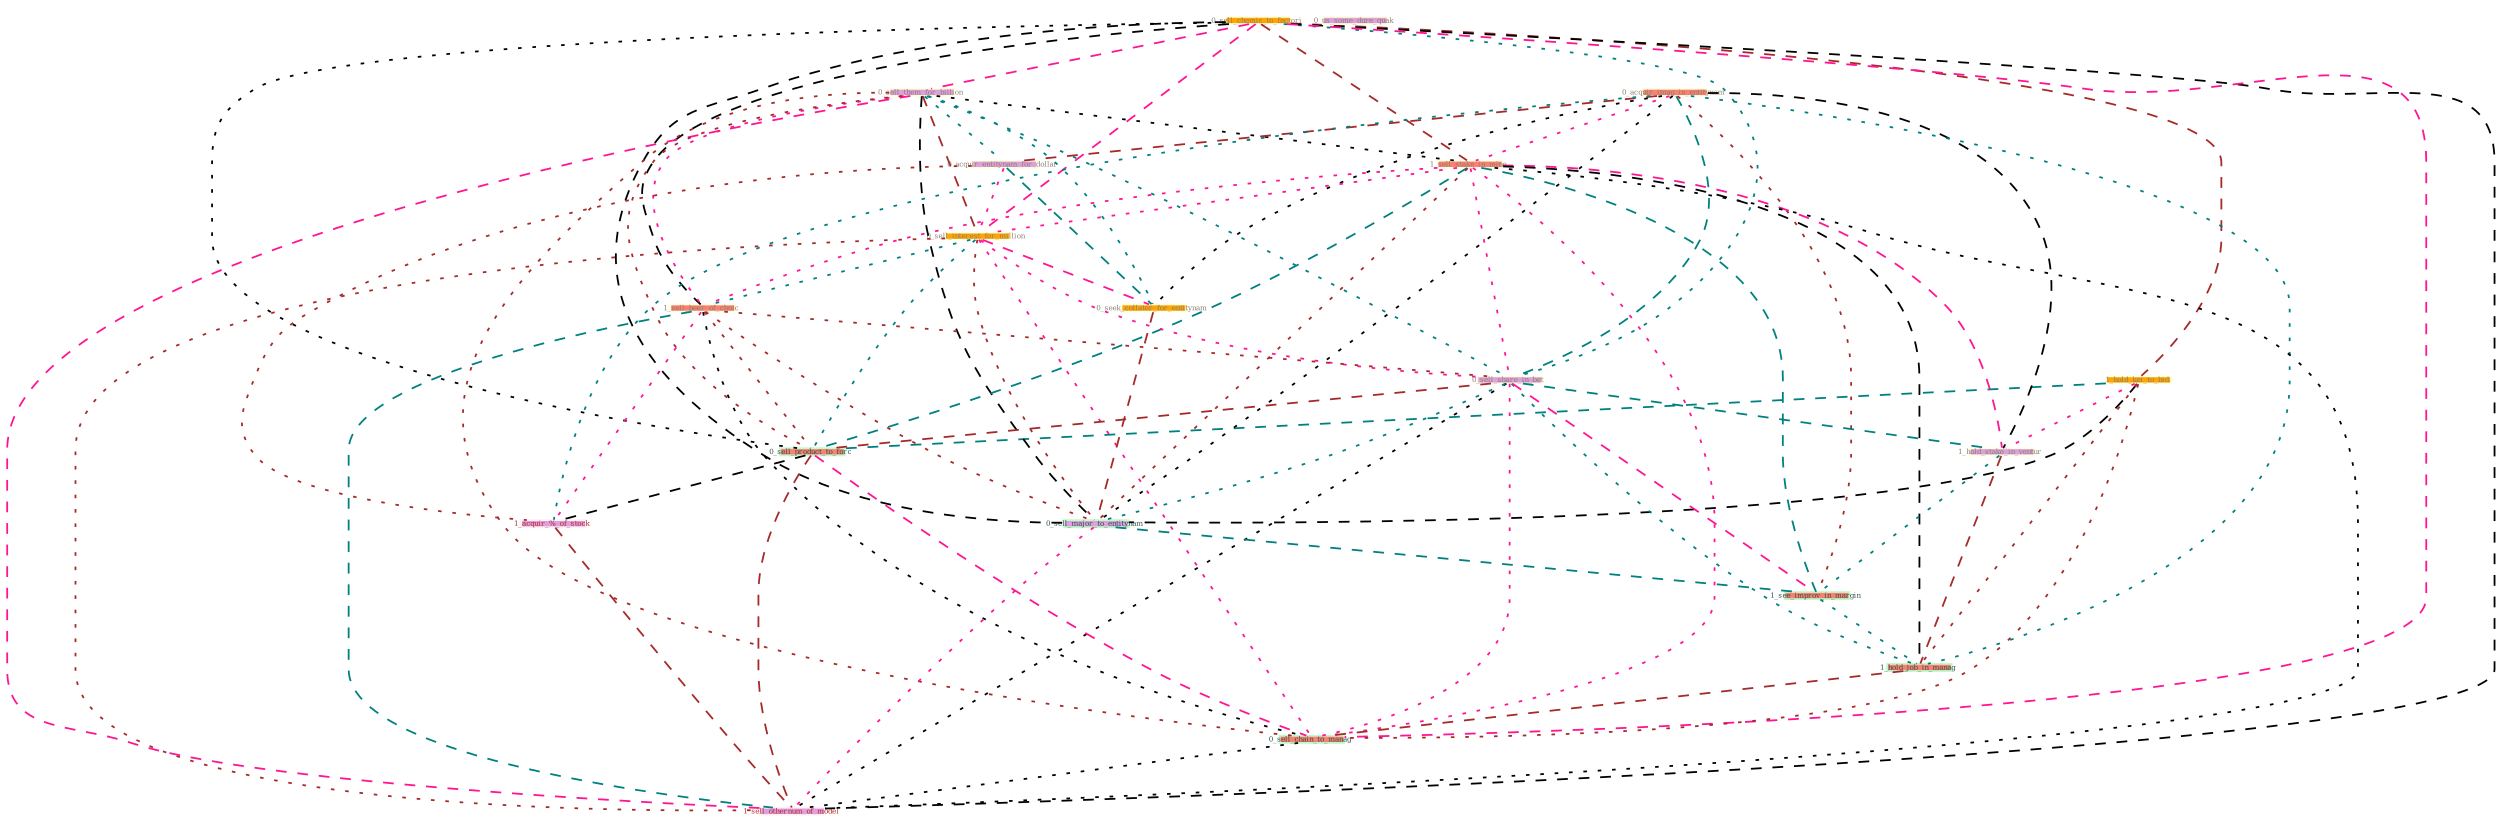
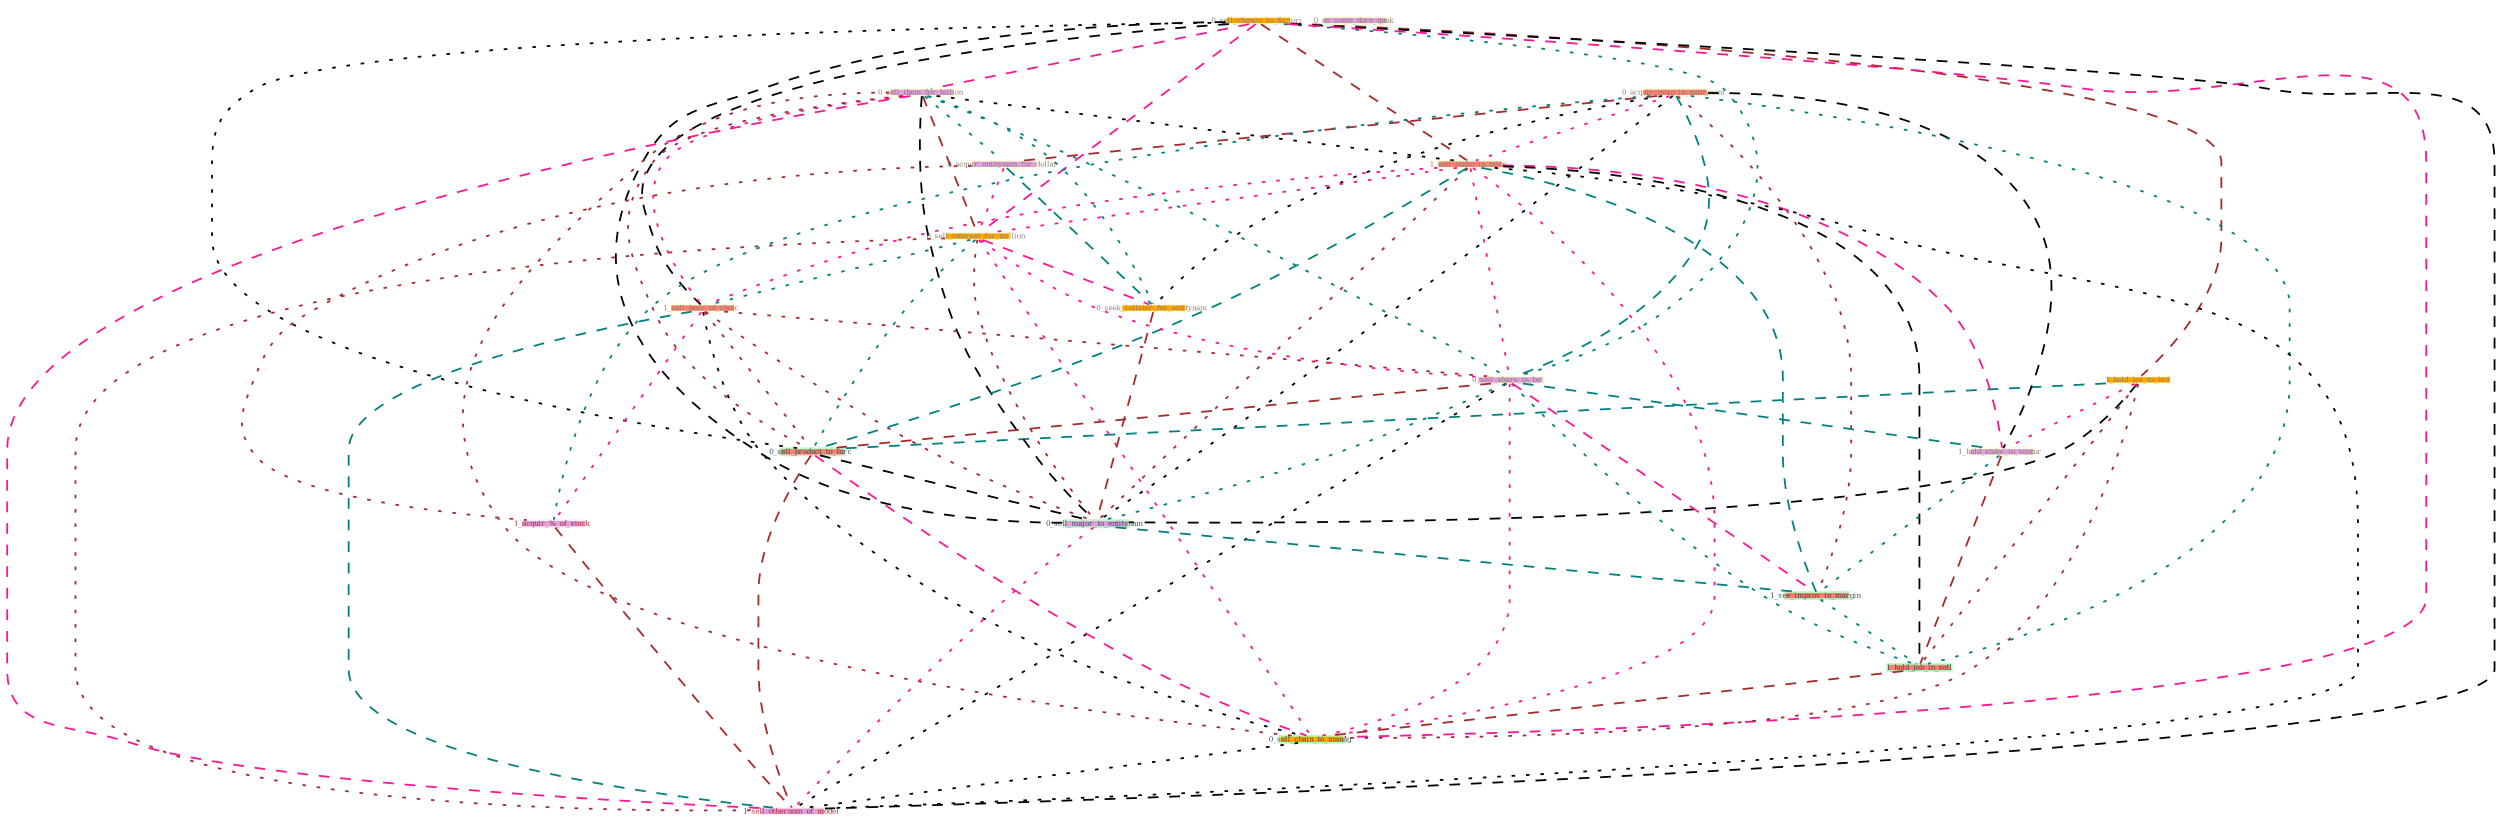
edge "0_sell_product_to_forc" -- "1_acquir_%_of_stock": now "0_sell_product_to_forc" -- "0_sell_major_to_entitynam"
node "1_hold_job_in_manag": label "1_hold_job_in_manag" -> "1_hold_job_in_sell"
node "0_sell_chain_to_manag": fillcolor salmon -> orange
